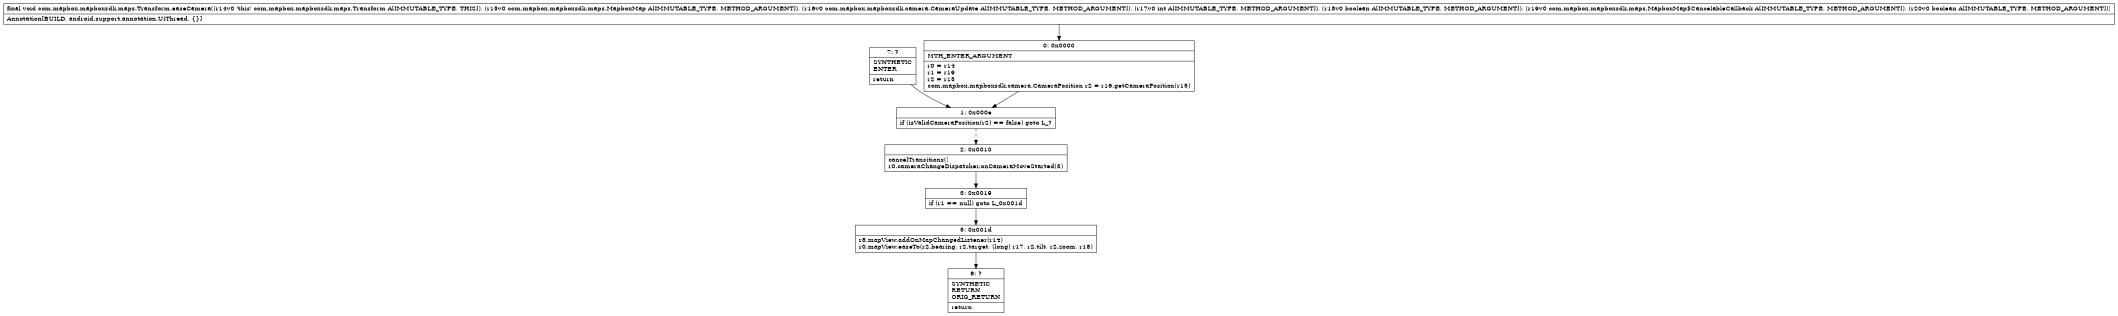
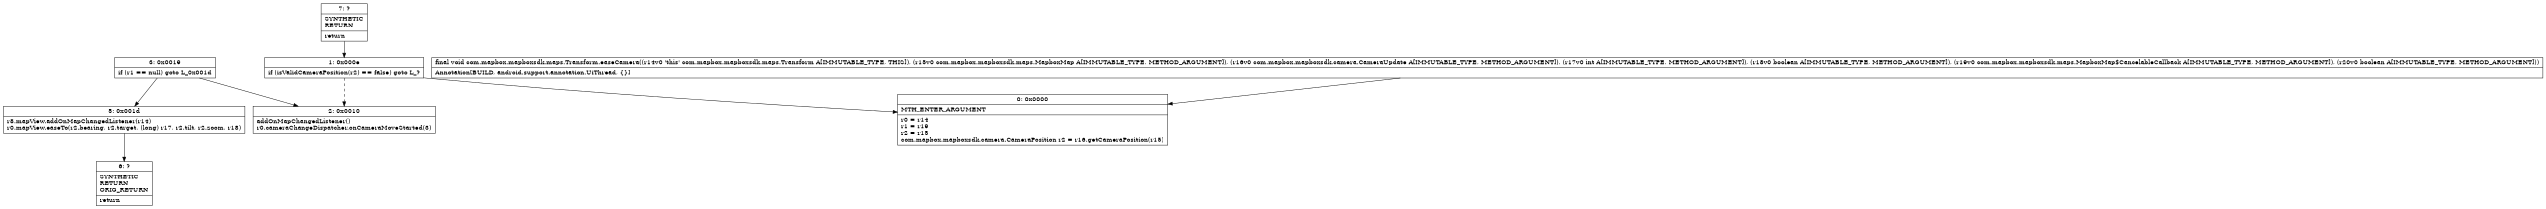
node "7: ?": text "ENTER" -> "RETURN"
edge "0: 0x0000" -> "1: 0x000e": reversed
node "2: 0x0010": text "cancelTransitions()" -> "addOnMapChangedListener()"
edge "2: 0x0010" -> "3: 0x0019": reversed
